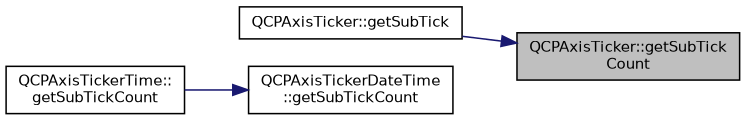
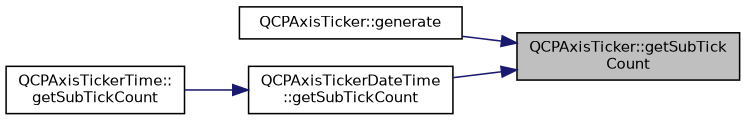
node "QCPAxisTicker::getSubTick": label "QCPAxisTicker::getSubTick" -> "QCPAxisTicker::generate"
edge "QCPAxisTickerDateTime ::getSubTickCount" -> "QCPAxisTicker::getSubTick Count": added
